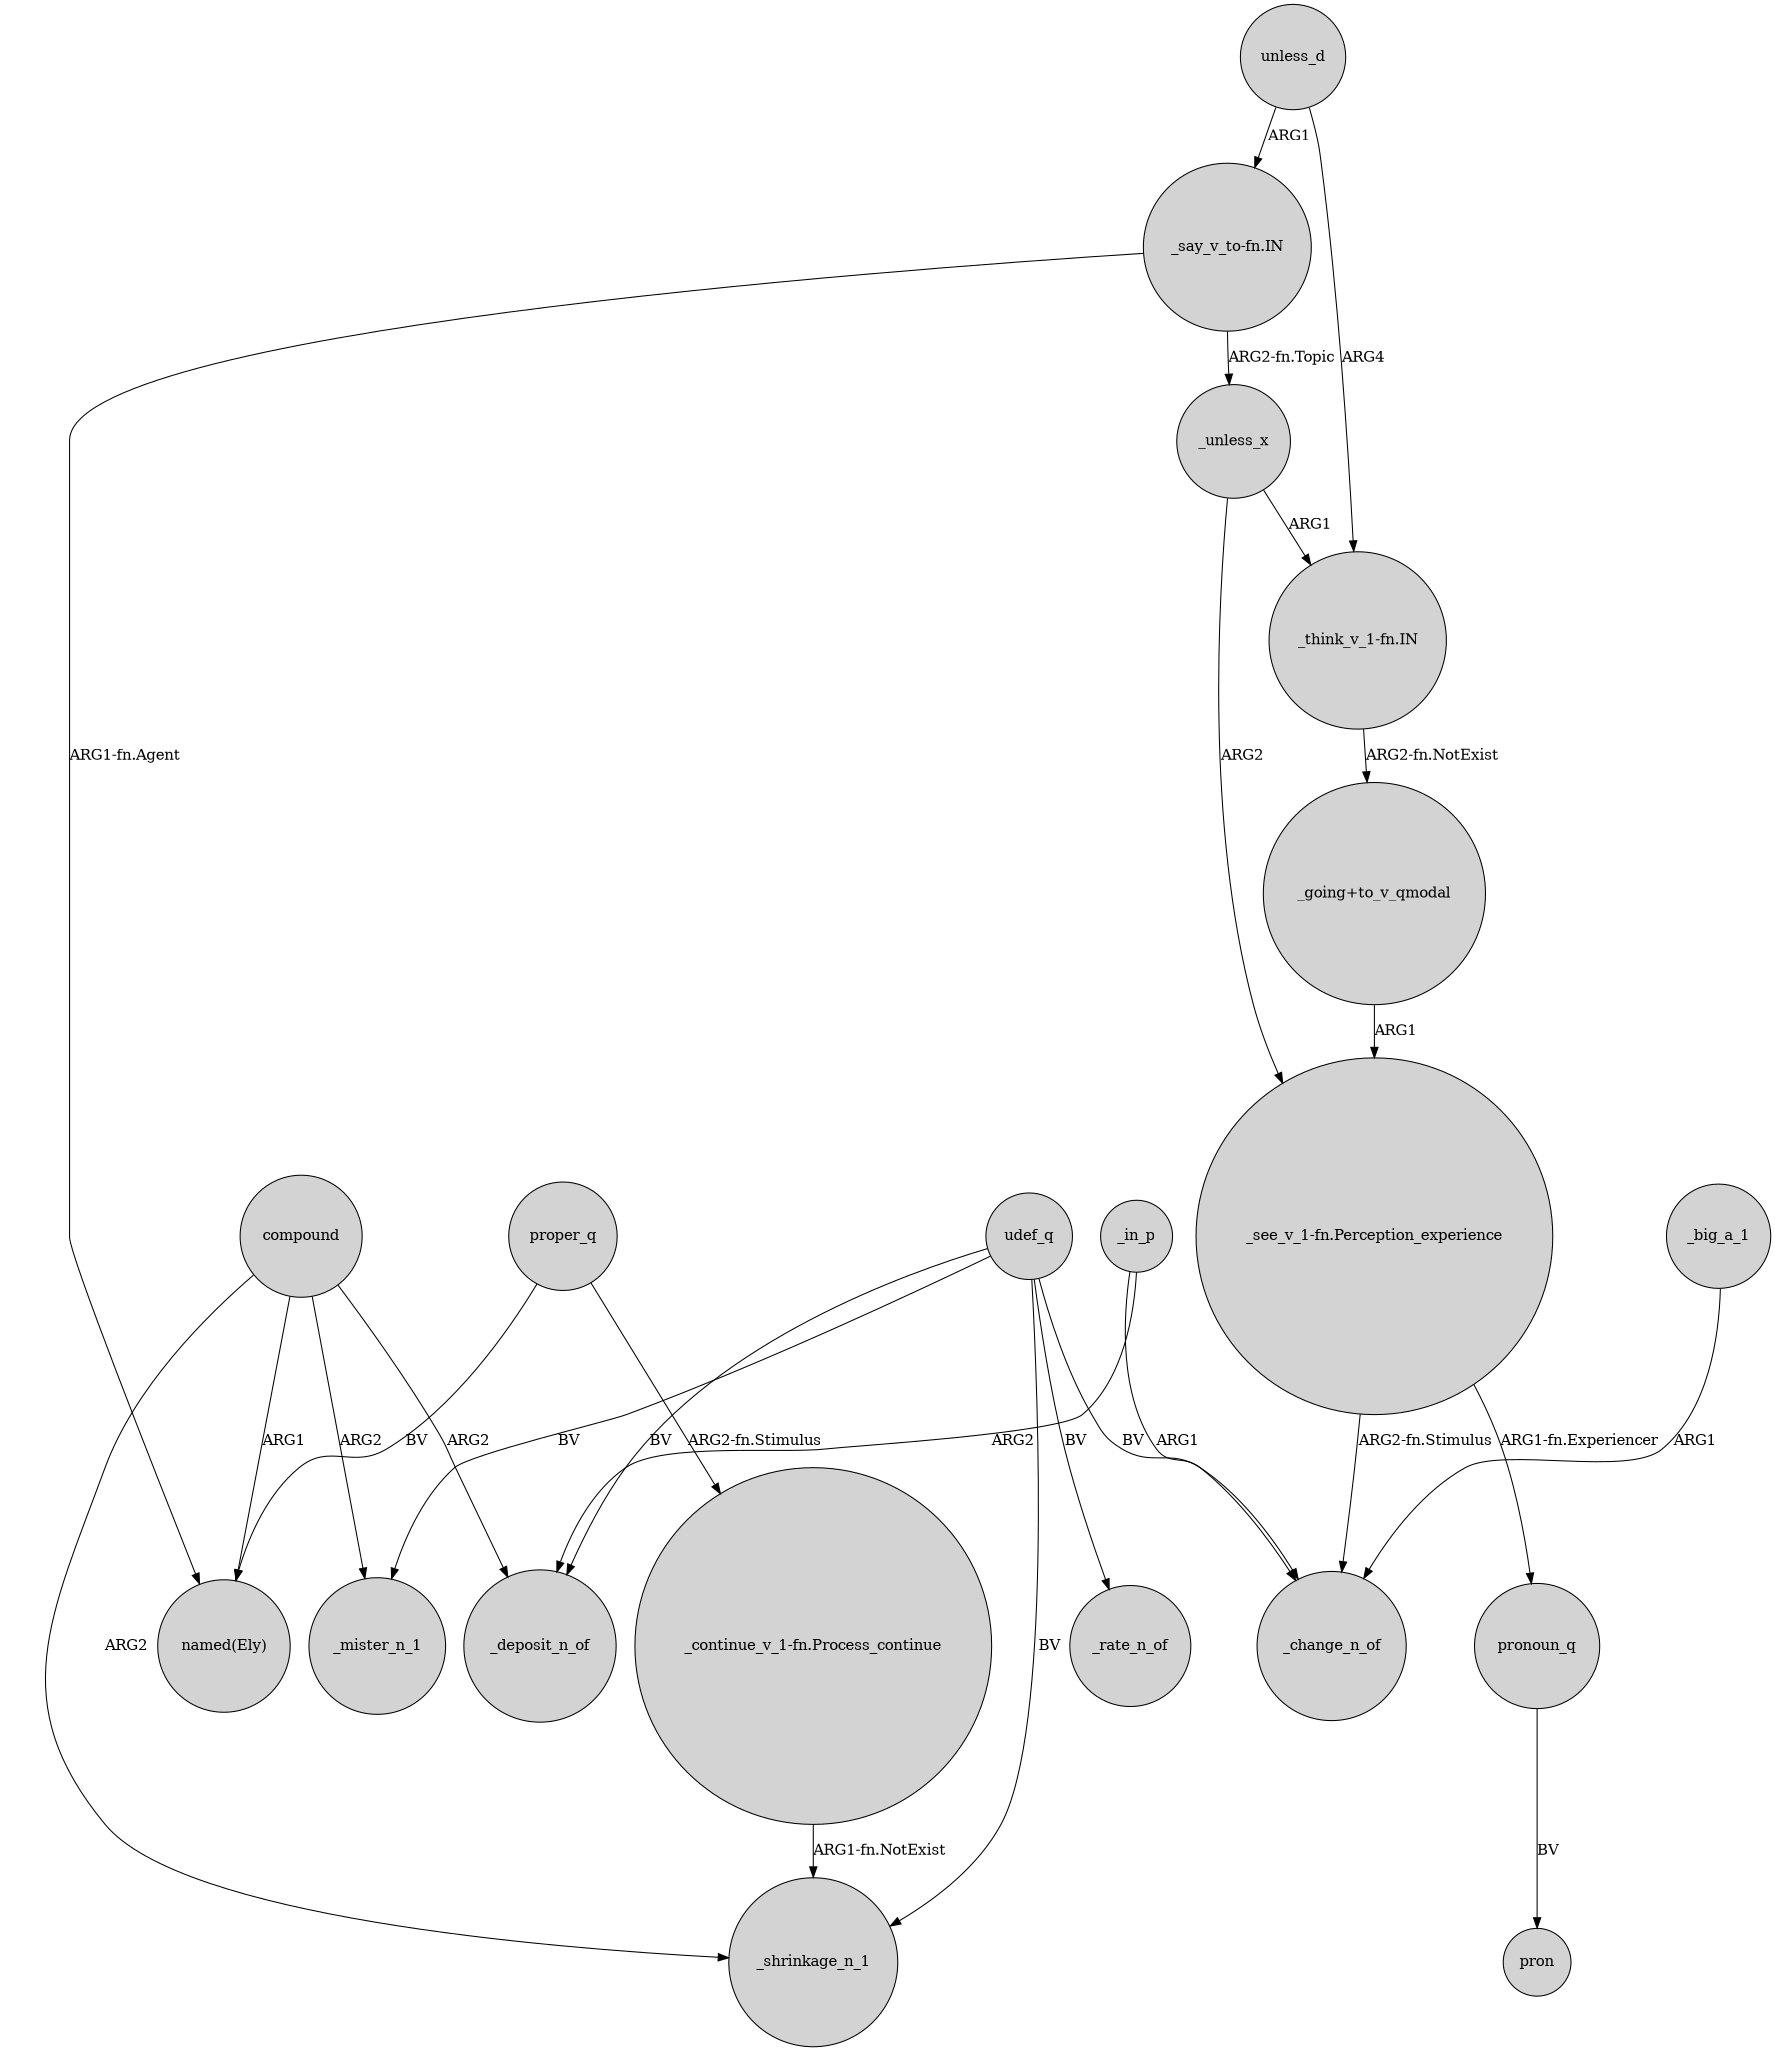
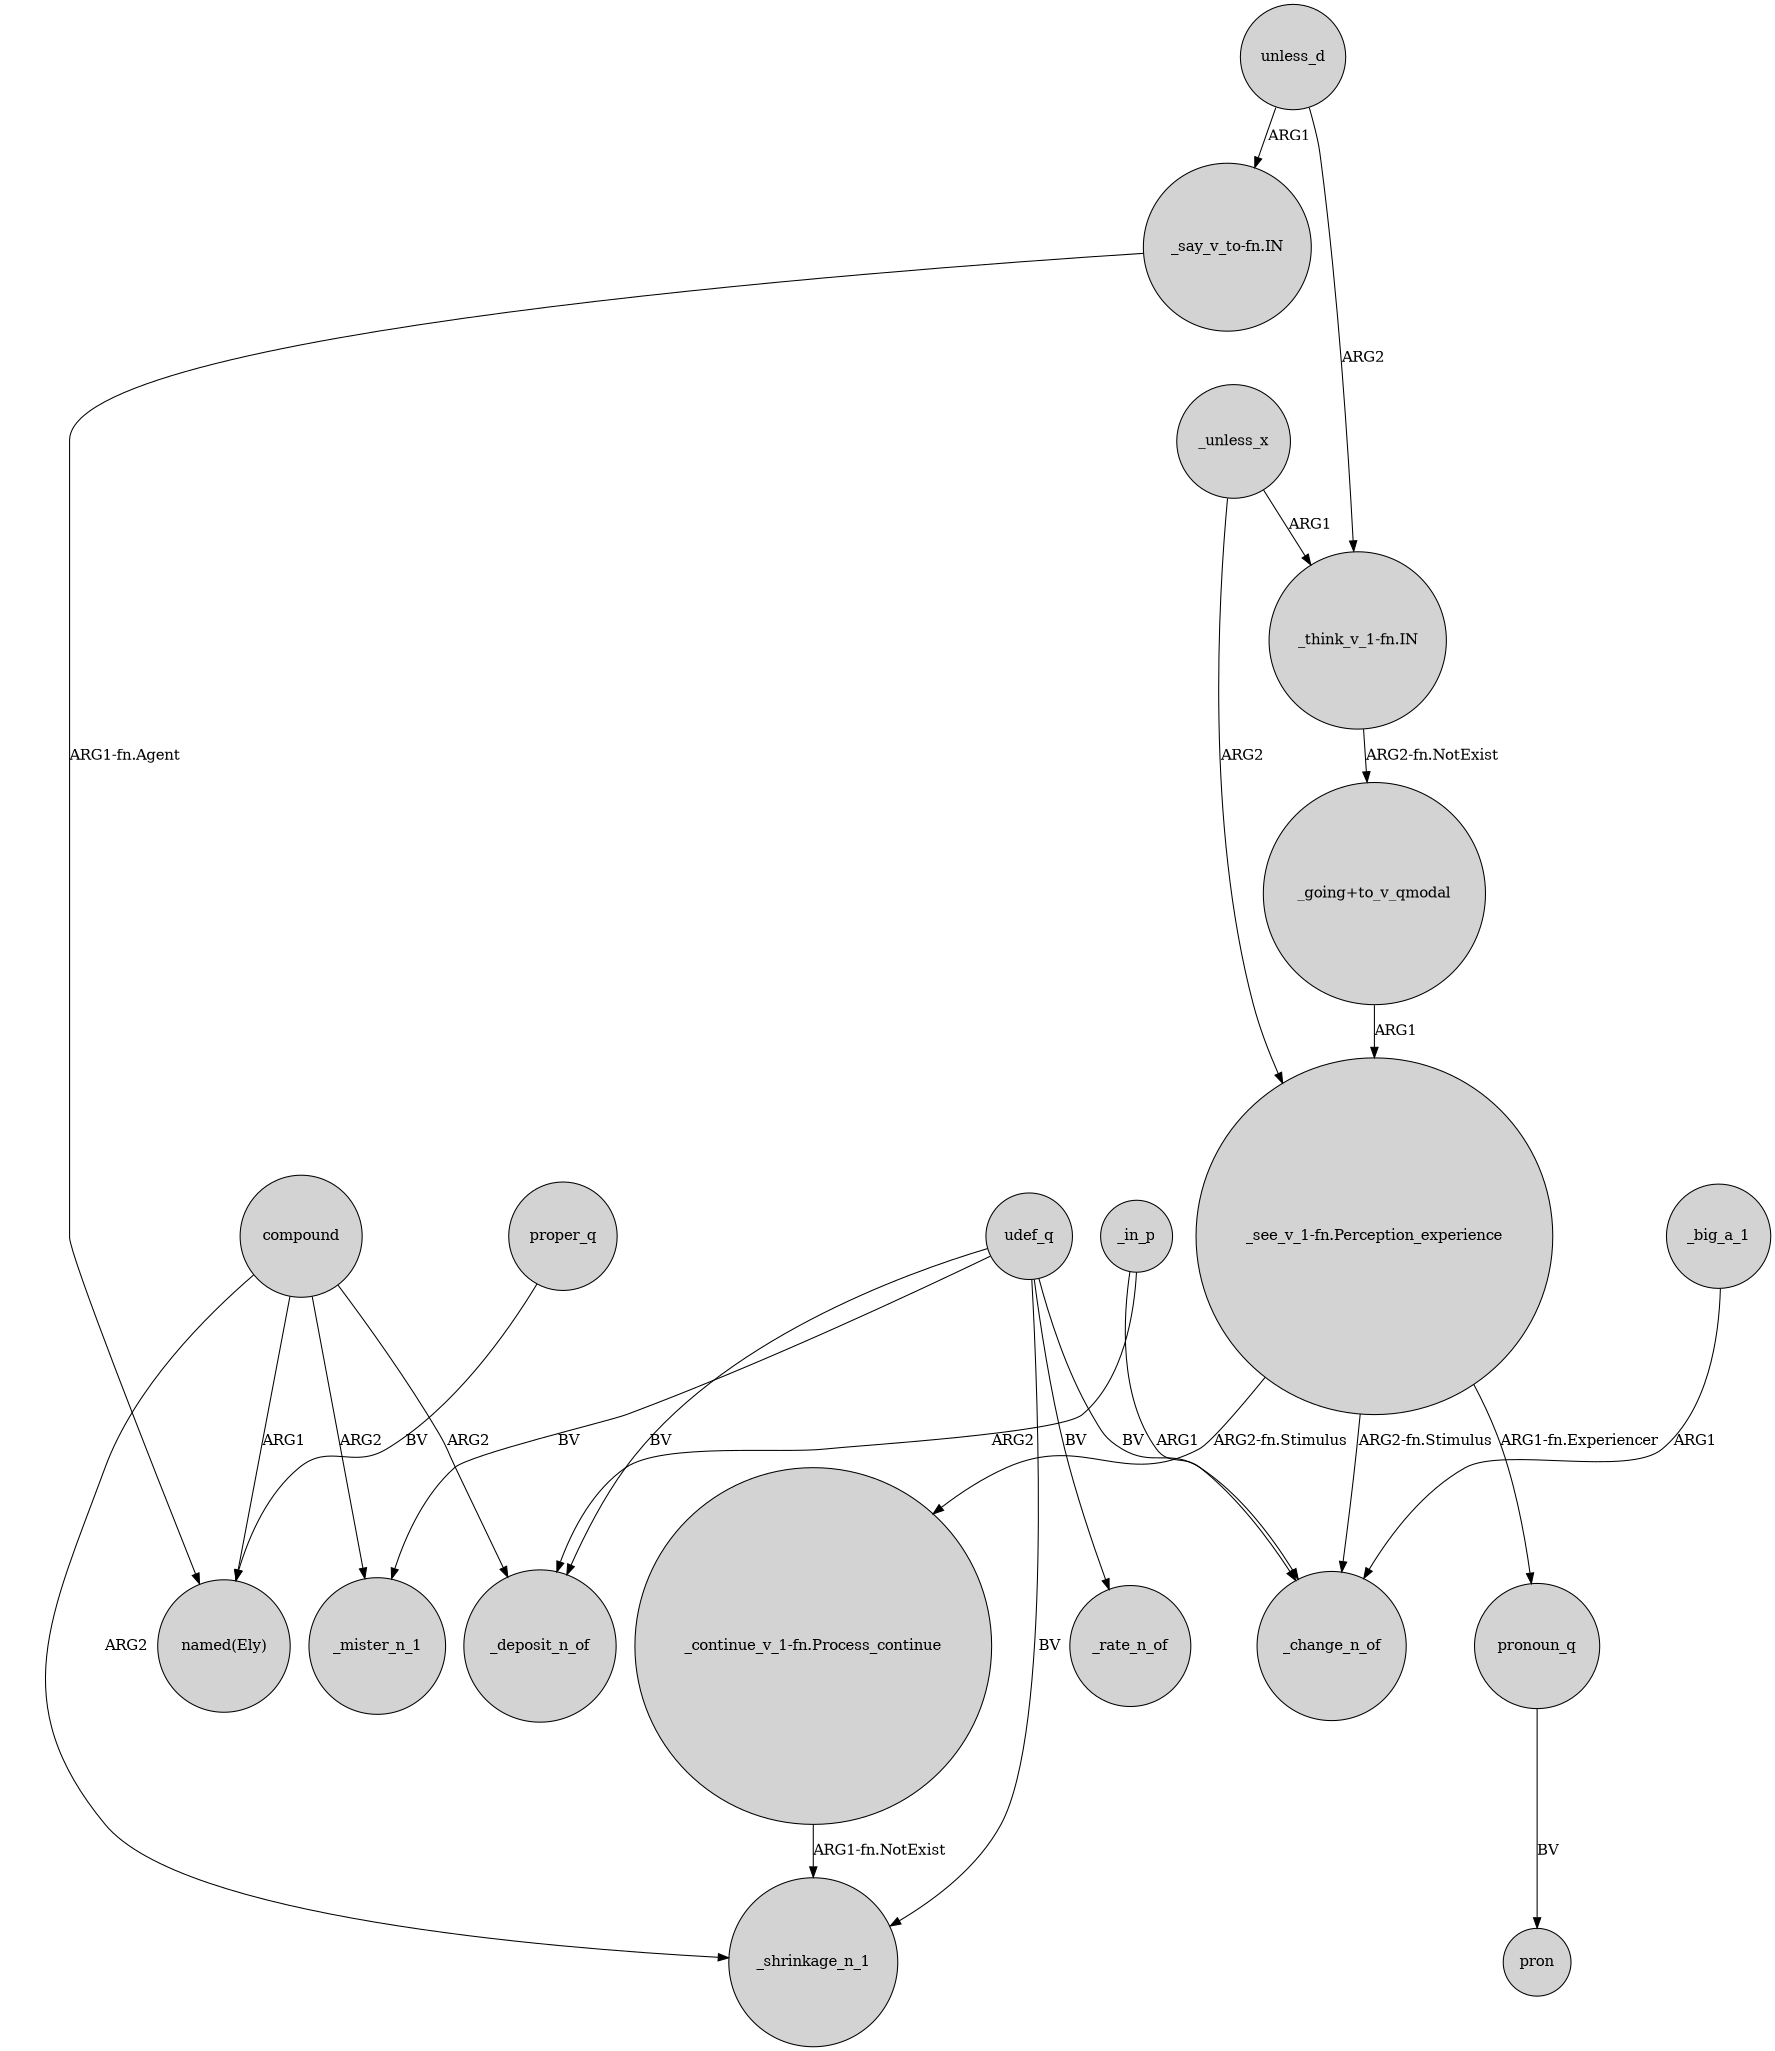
edge "_say_v_to-fn.IN" -> "_unless_x": removed, label "ARG2-fn.Topic"
edge "unless_d" -> "_think_v_1-fn.IN": label "ARG4" -> "ARG2"
edge "proper_q" -> "_continue_v_1-fn.Process_continue": now "_see_v_1-fn.Perception_experience" -> "_continue_v_1-fn.Process_continue"
